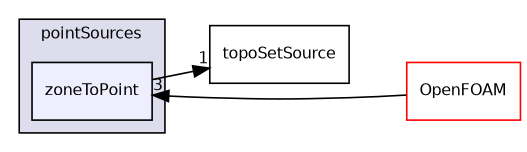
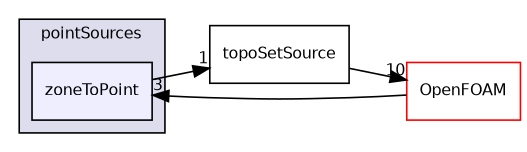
edge "topoSetSource" -> "OpenFOAM": added
